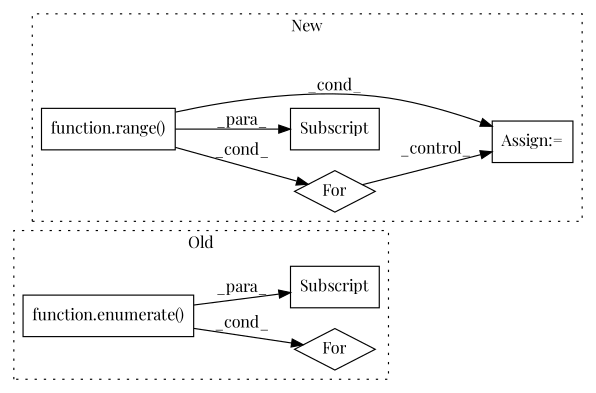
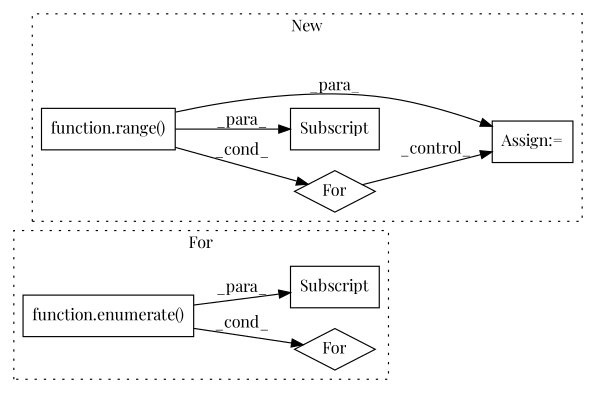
edge "function.range()" -> "Assign:=": label "_cond_" -> "_para_"
cluster "Old": label "Old" -> "For"
